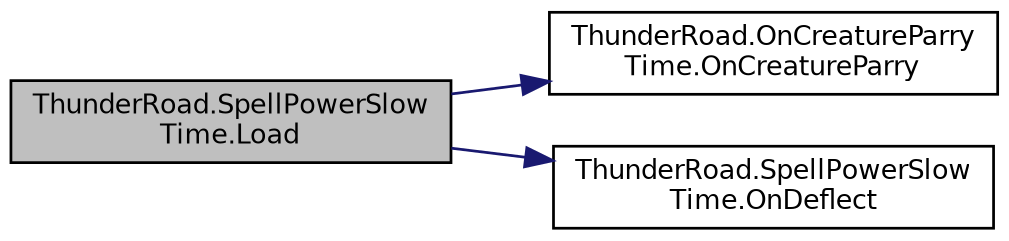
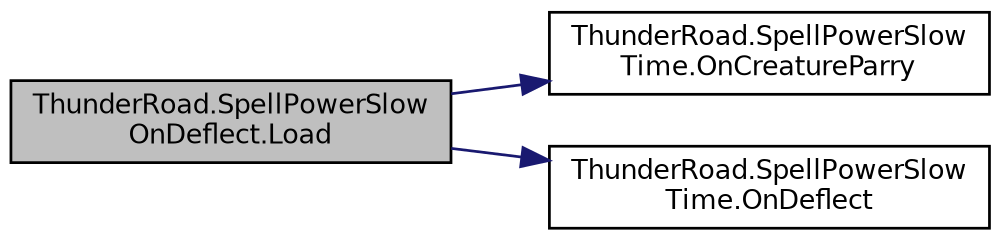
node "ThunderRoad.OnCreatureParry Time.OnCreatureParry": label "ThunderRoad.OnCreatureParry Time.OnCreatureParry" -> "ThunderRoad.SpellPowerSlow Time.OnCreatureParry"
node "ThunderRoad.SpellPowerSlow Time.Load": label "ThunderRoad.SpellPowerSlow Time.Load" -> "ThunderRoad.SpellPowerSlow OnDeflect.Load"
